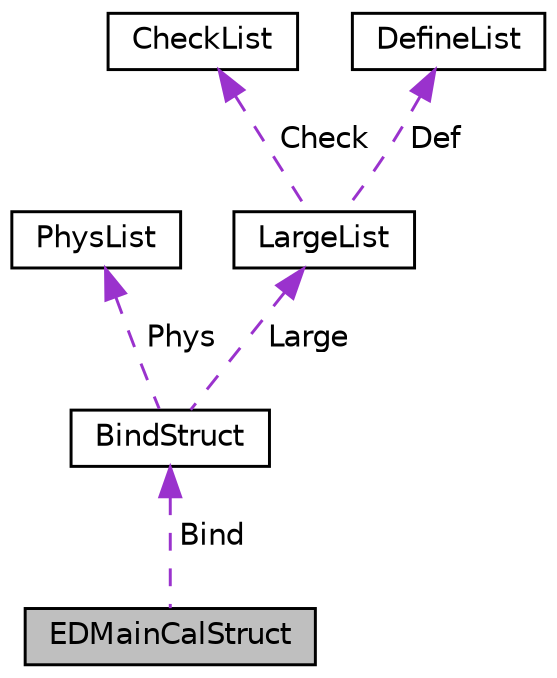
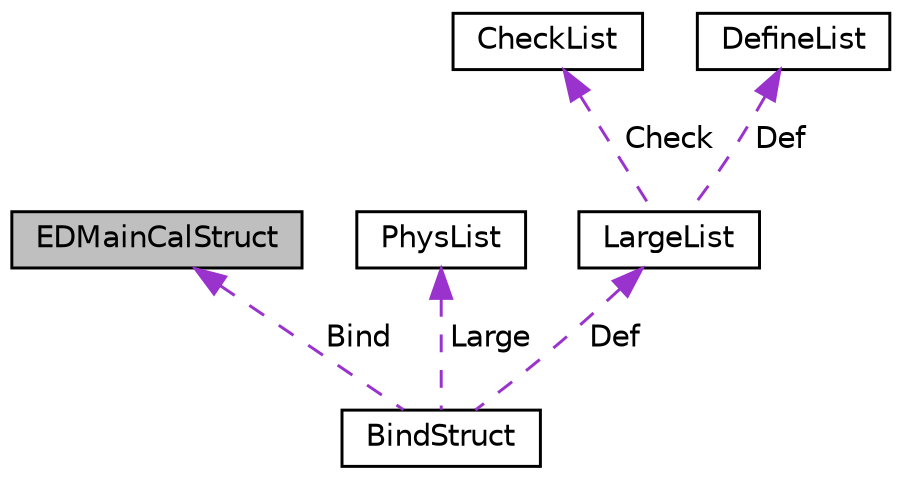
edge "BindStruct" -> "PhysList": label " Phys" -> " Large"
edge "BindStruct" -> "LargeList": label " Large" -> " Def"
edge "EDMainCalStruct" -> "BindStruct": reversed
